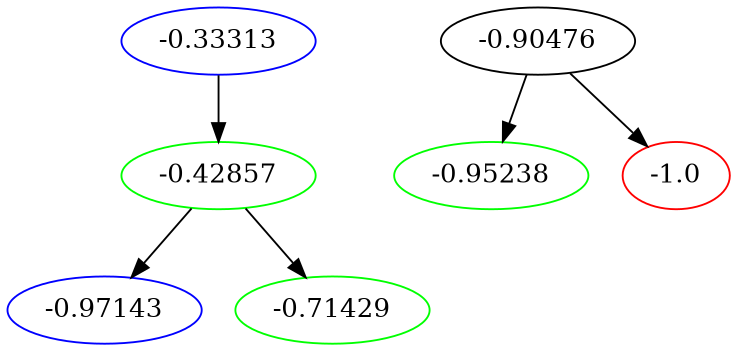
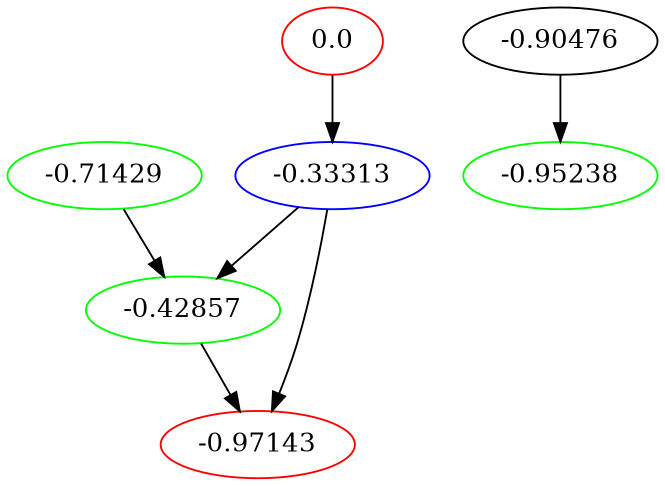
node "0.0": added
node "-1.0": removed
edge "-0.42857" -> "-0.71429": reversed
edge "-0.33313" -> "-0.97143": added
node "-0.97143": color blue -> red
